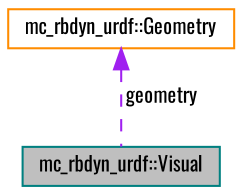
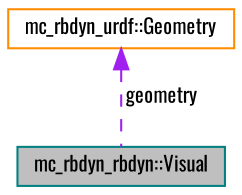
node "mc_rbdyn_urdf::Visual": label "mc_rbdyn_urdf::Visual" -> "mc_rbdyn_rbdyn::Visual"
